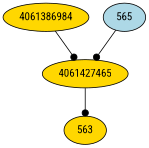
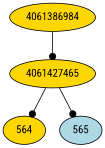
edge "565" -> "4061427465": reversed
node "563": label "563" -> "564"
